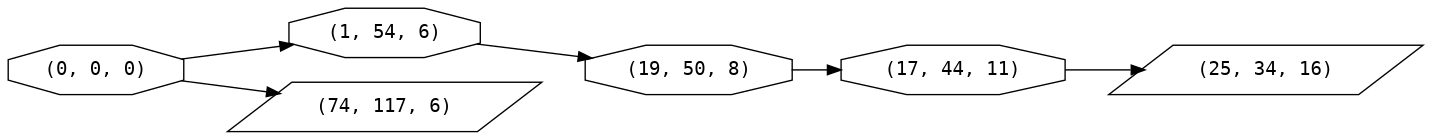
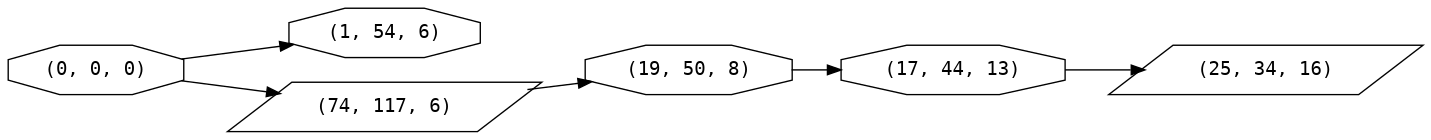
edge "(1, 54, 6)" -> "(19, 50, 8)": now "(74, 117, 6)" -> "(19, 50, 8)"
node "(17, 44, 11)": label "(17, 44, 11)" -> "(17, 44, 13)"
